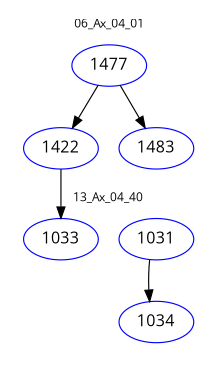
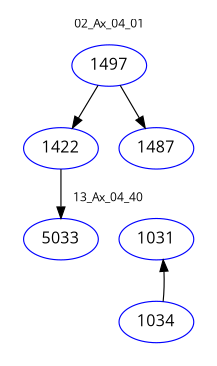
cluster "06_Ax_04_01": label "06_Ax_04_01" -> "02_Ax_04_01"
node "1477": label "1477" -> "1497"
node "1483": label "1483" -> "1487"
node "1033": label "1033" -> "5033"
edge "1031" -> "1034": reversed
